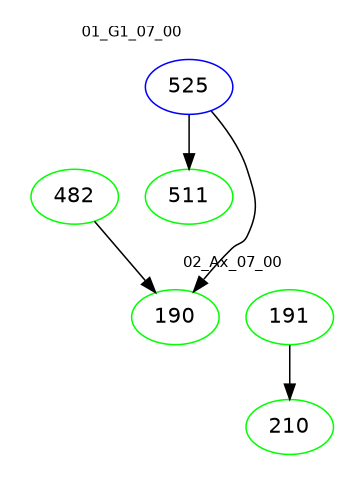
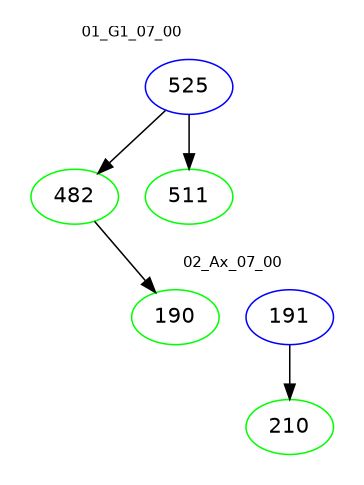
edge "525" -> "190": now "525" -> "482"
node "191": color green -> blue
